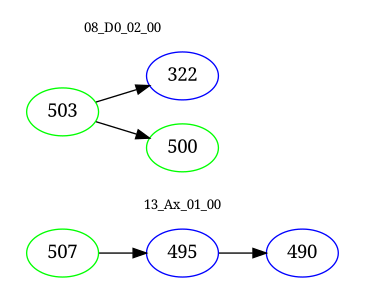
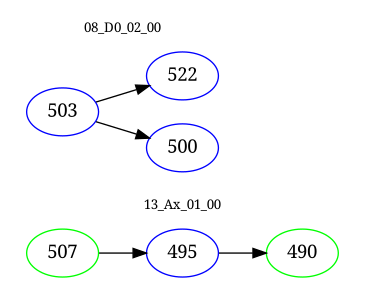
node "322": label "322" -> "522"
node "503": color green -> blue
node "500": color green -> blue
node "490": color blue -> green
